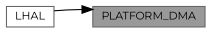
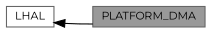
edge "LHAL" -> "PLATFORM_DMA": reversed
